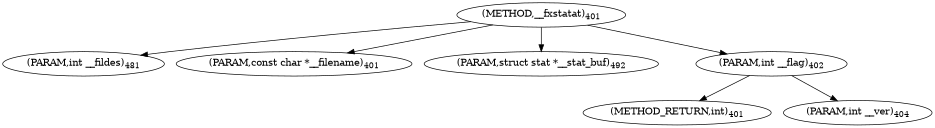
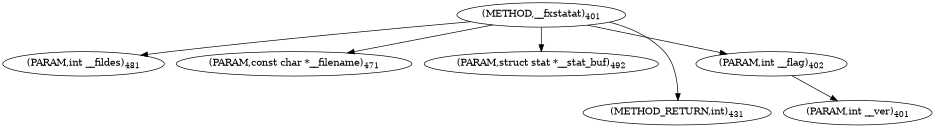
node "(PARAM,const char *__filename)": text "401" -> "471"
edge "(PARAM,int __flag)" -> "(METHOD_RETURN,int)": now "(METHOD,__fxstatat)" -> "(METHOD_RETURN,int)"
node "(METHOD_RETURN,int)": text "401" -> "431"
node "(PARAM,int __ver)": text "404" -> "401"
